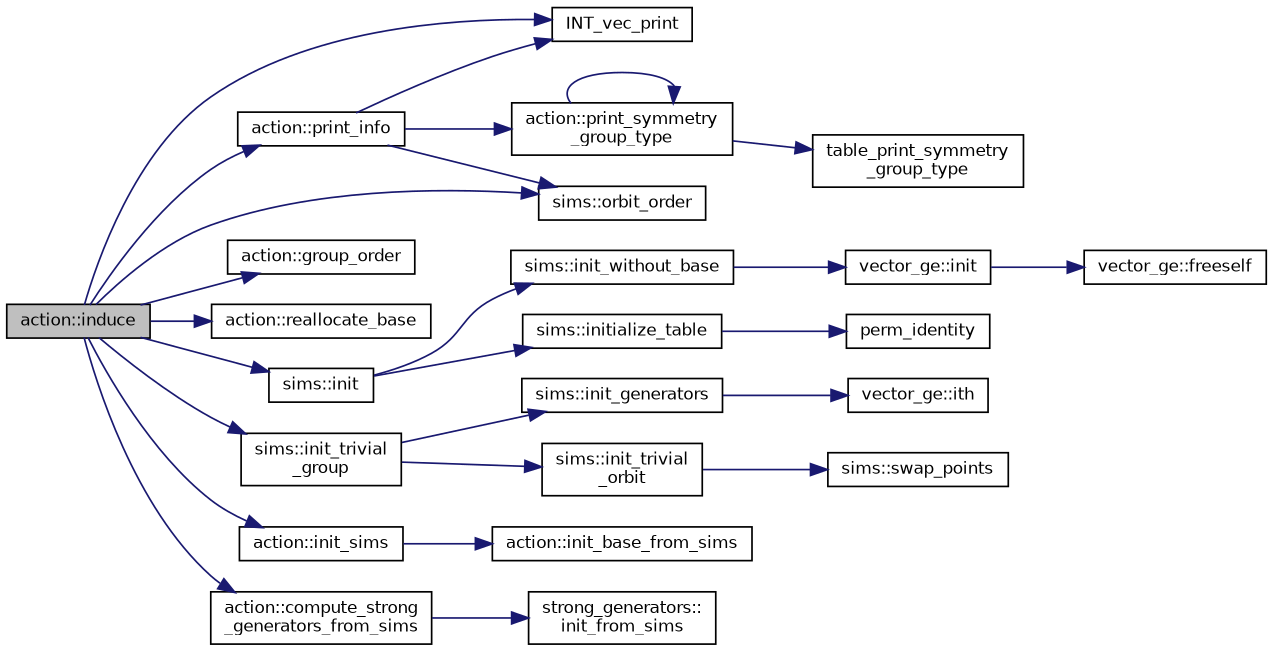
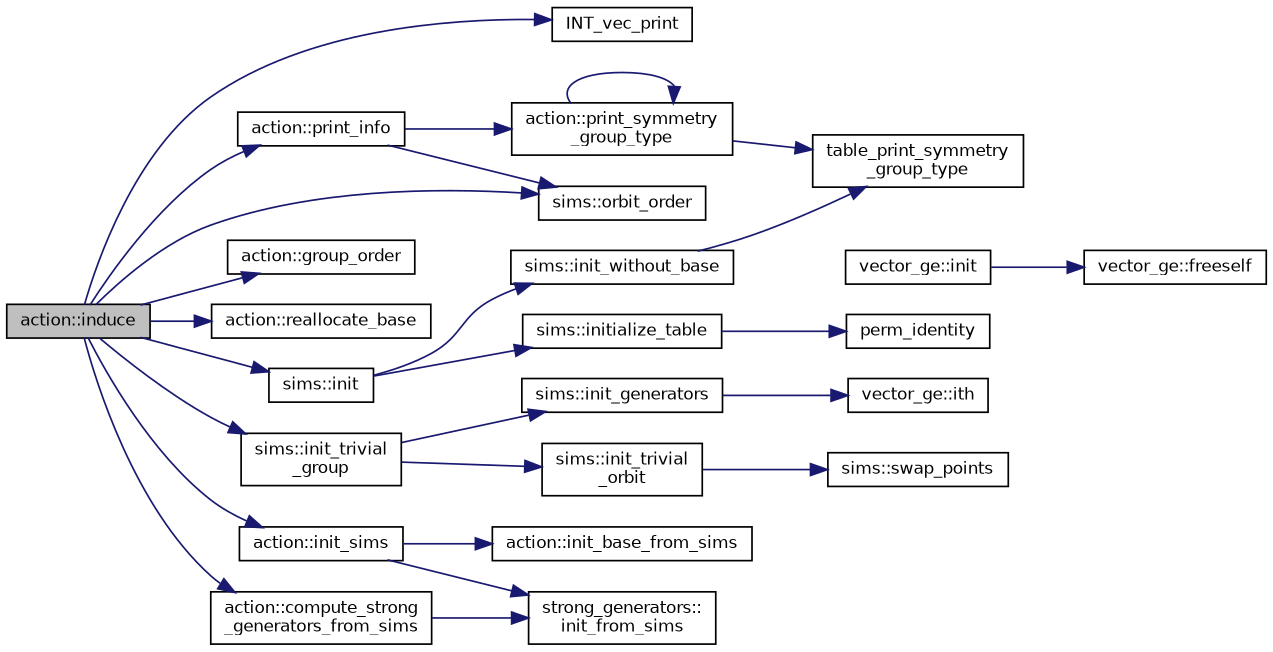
edge "action::print_info" -> "INT_vec_print": removed
edge "sims::init_without_base" -> "vector_ge::init": now "sims::init_without_base" -> "table_print_symmetry _group_type"
edge "action::init_sims" -> "strong_generators:: init_from_sims": added
